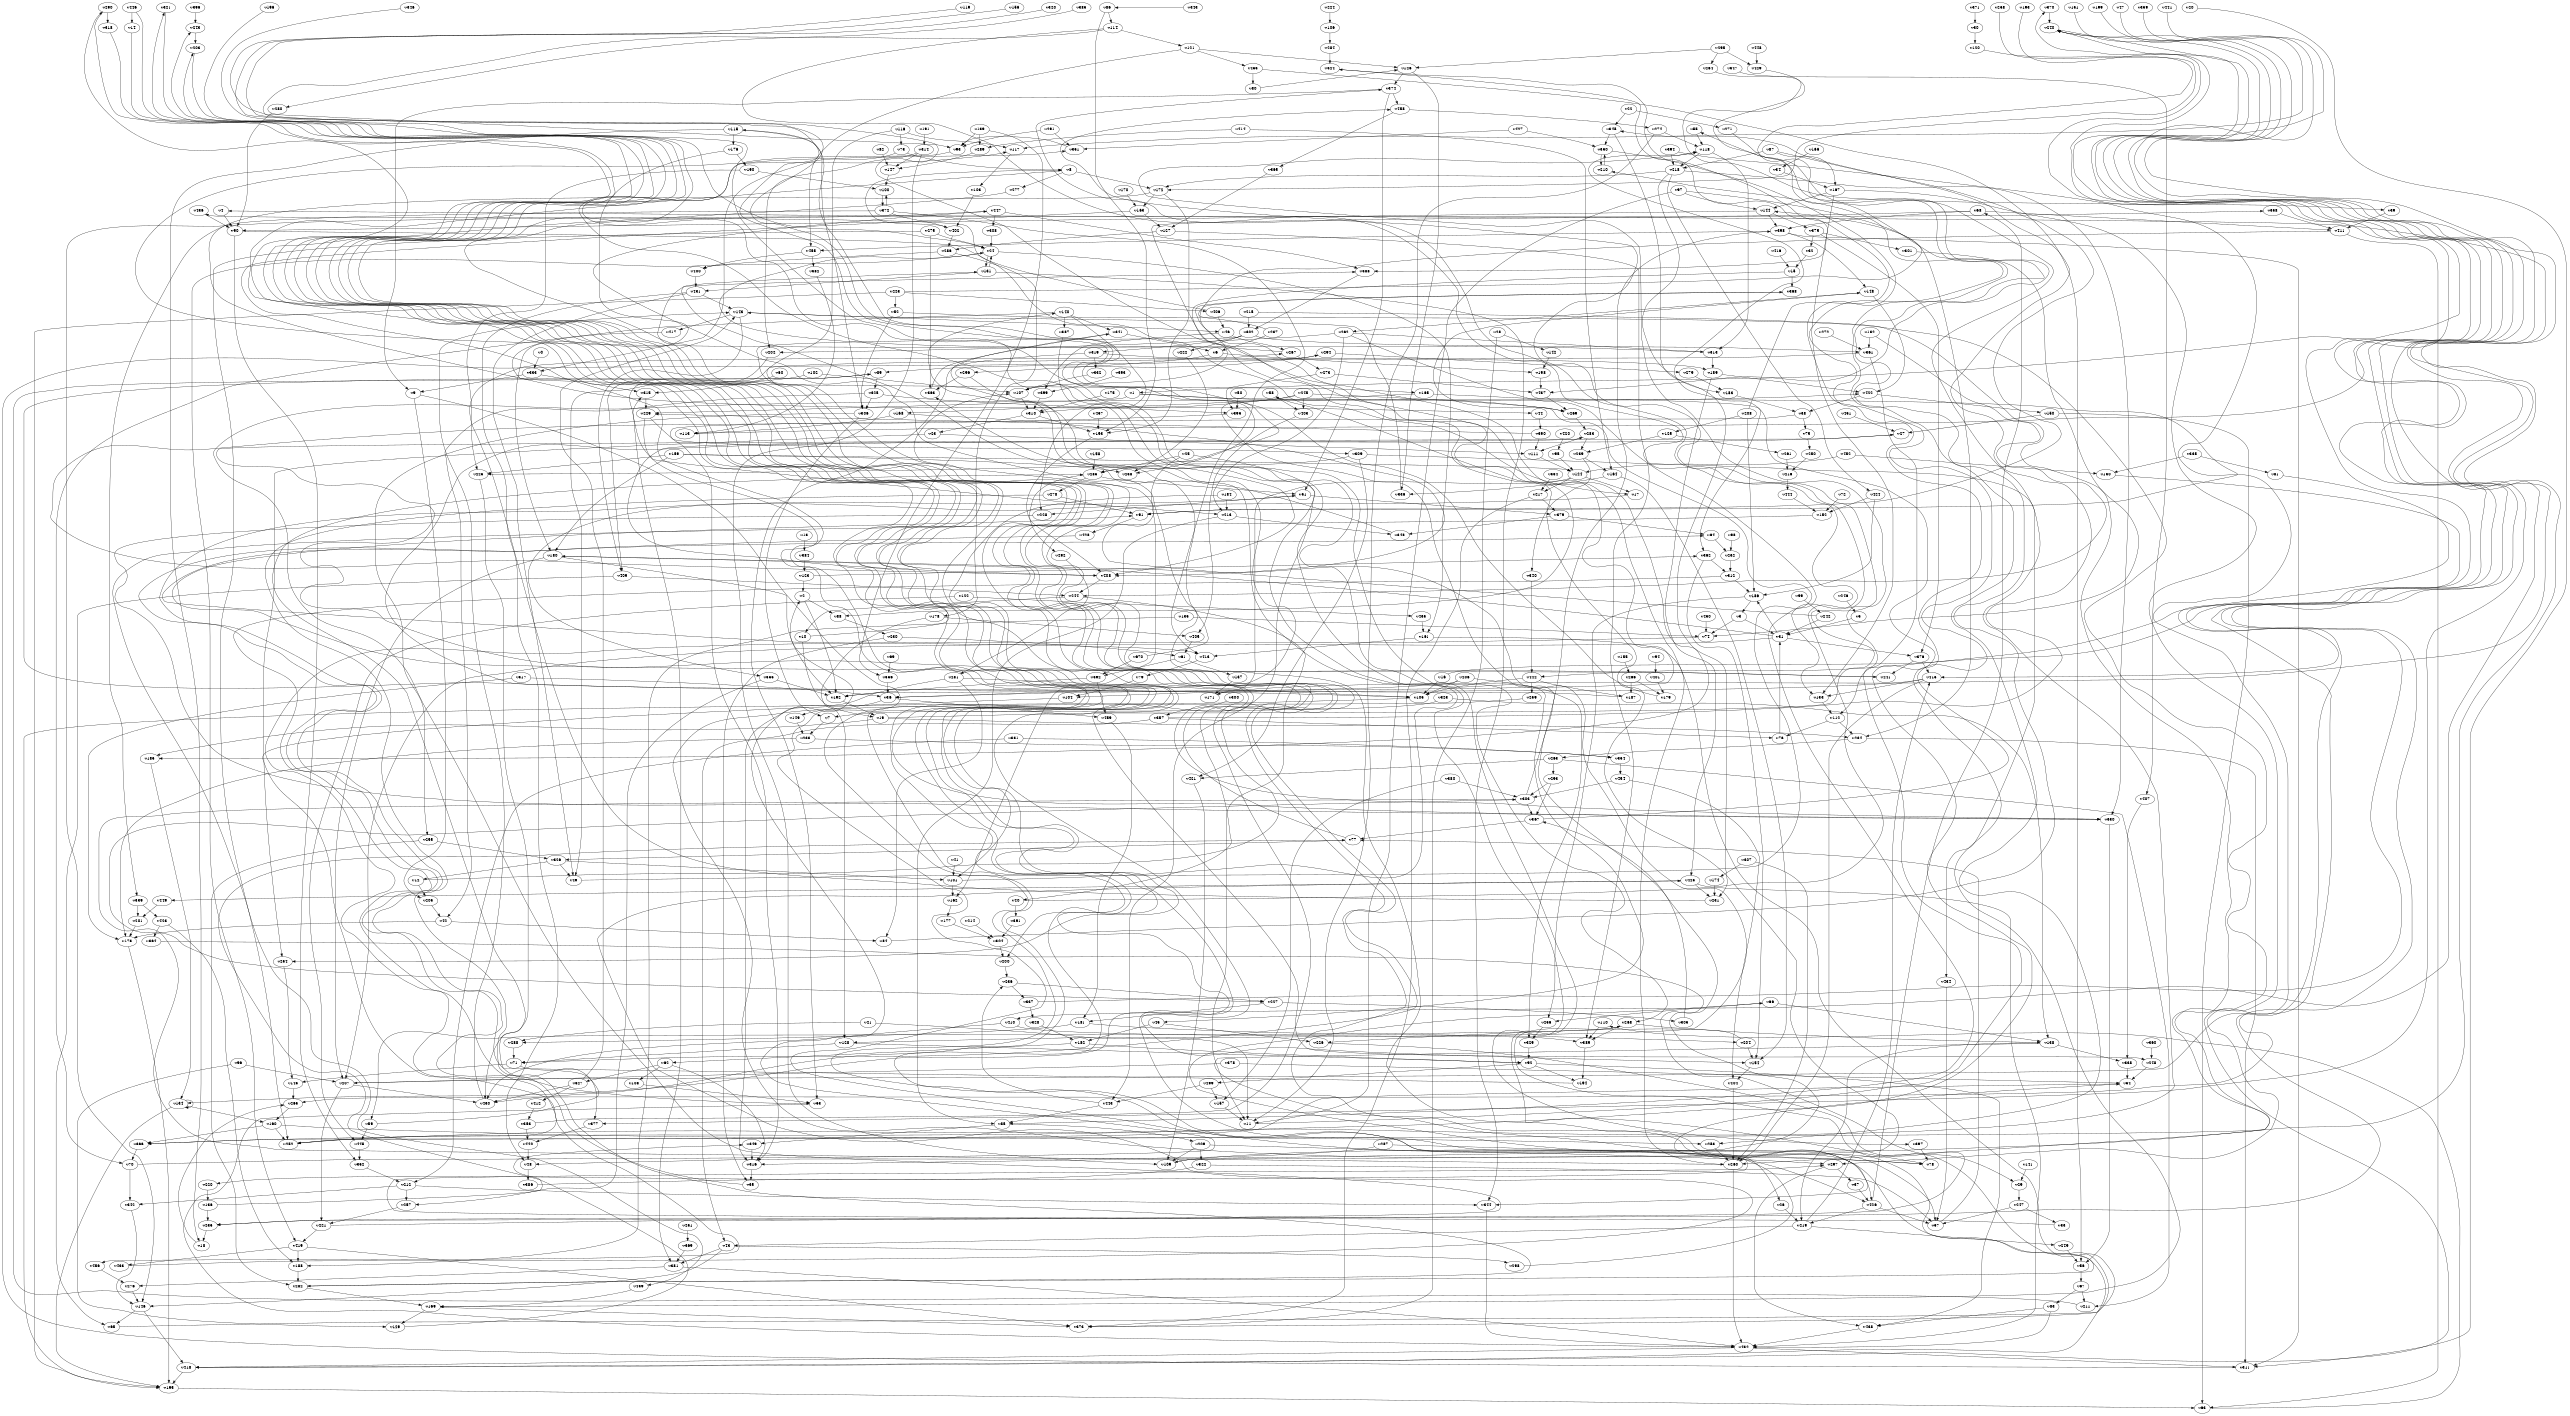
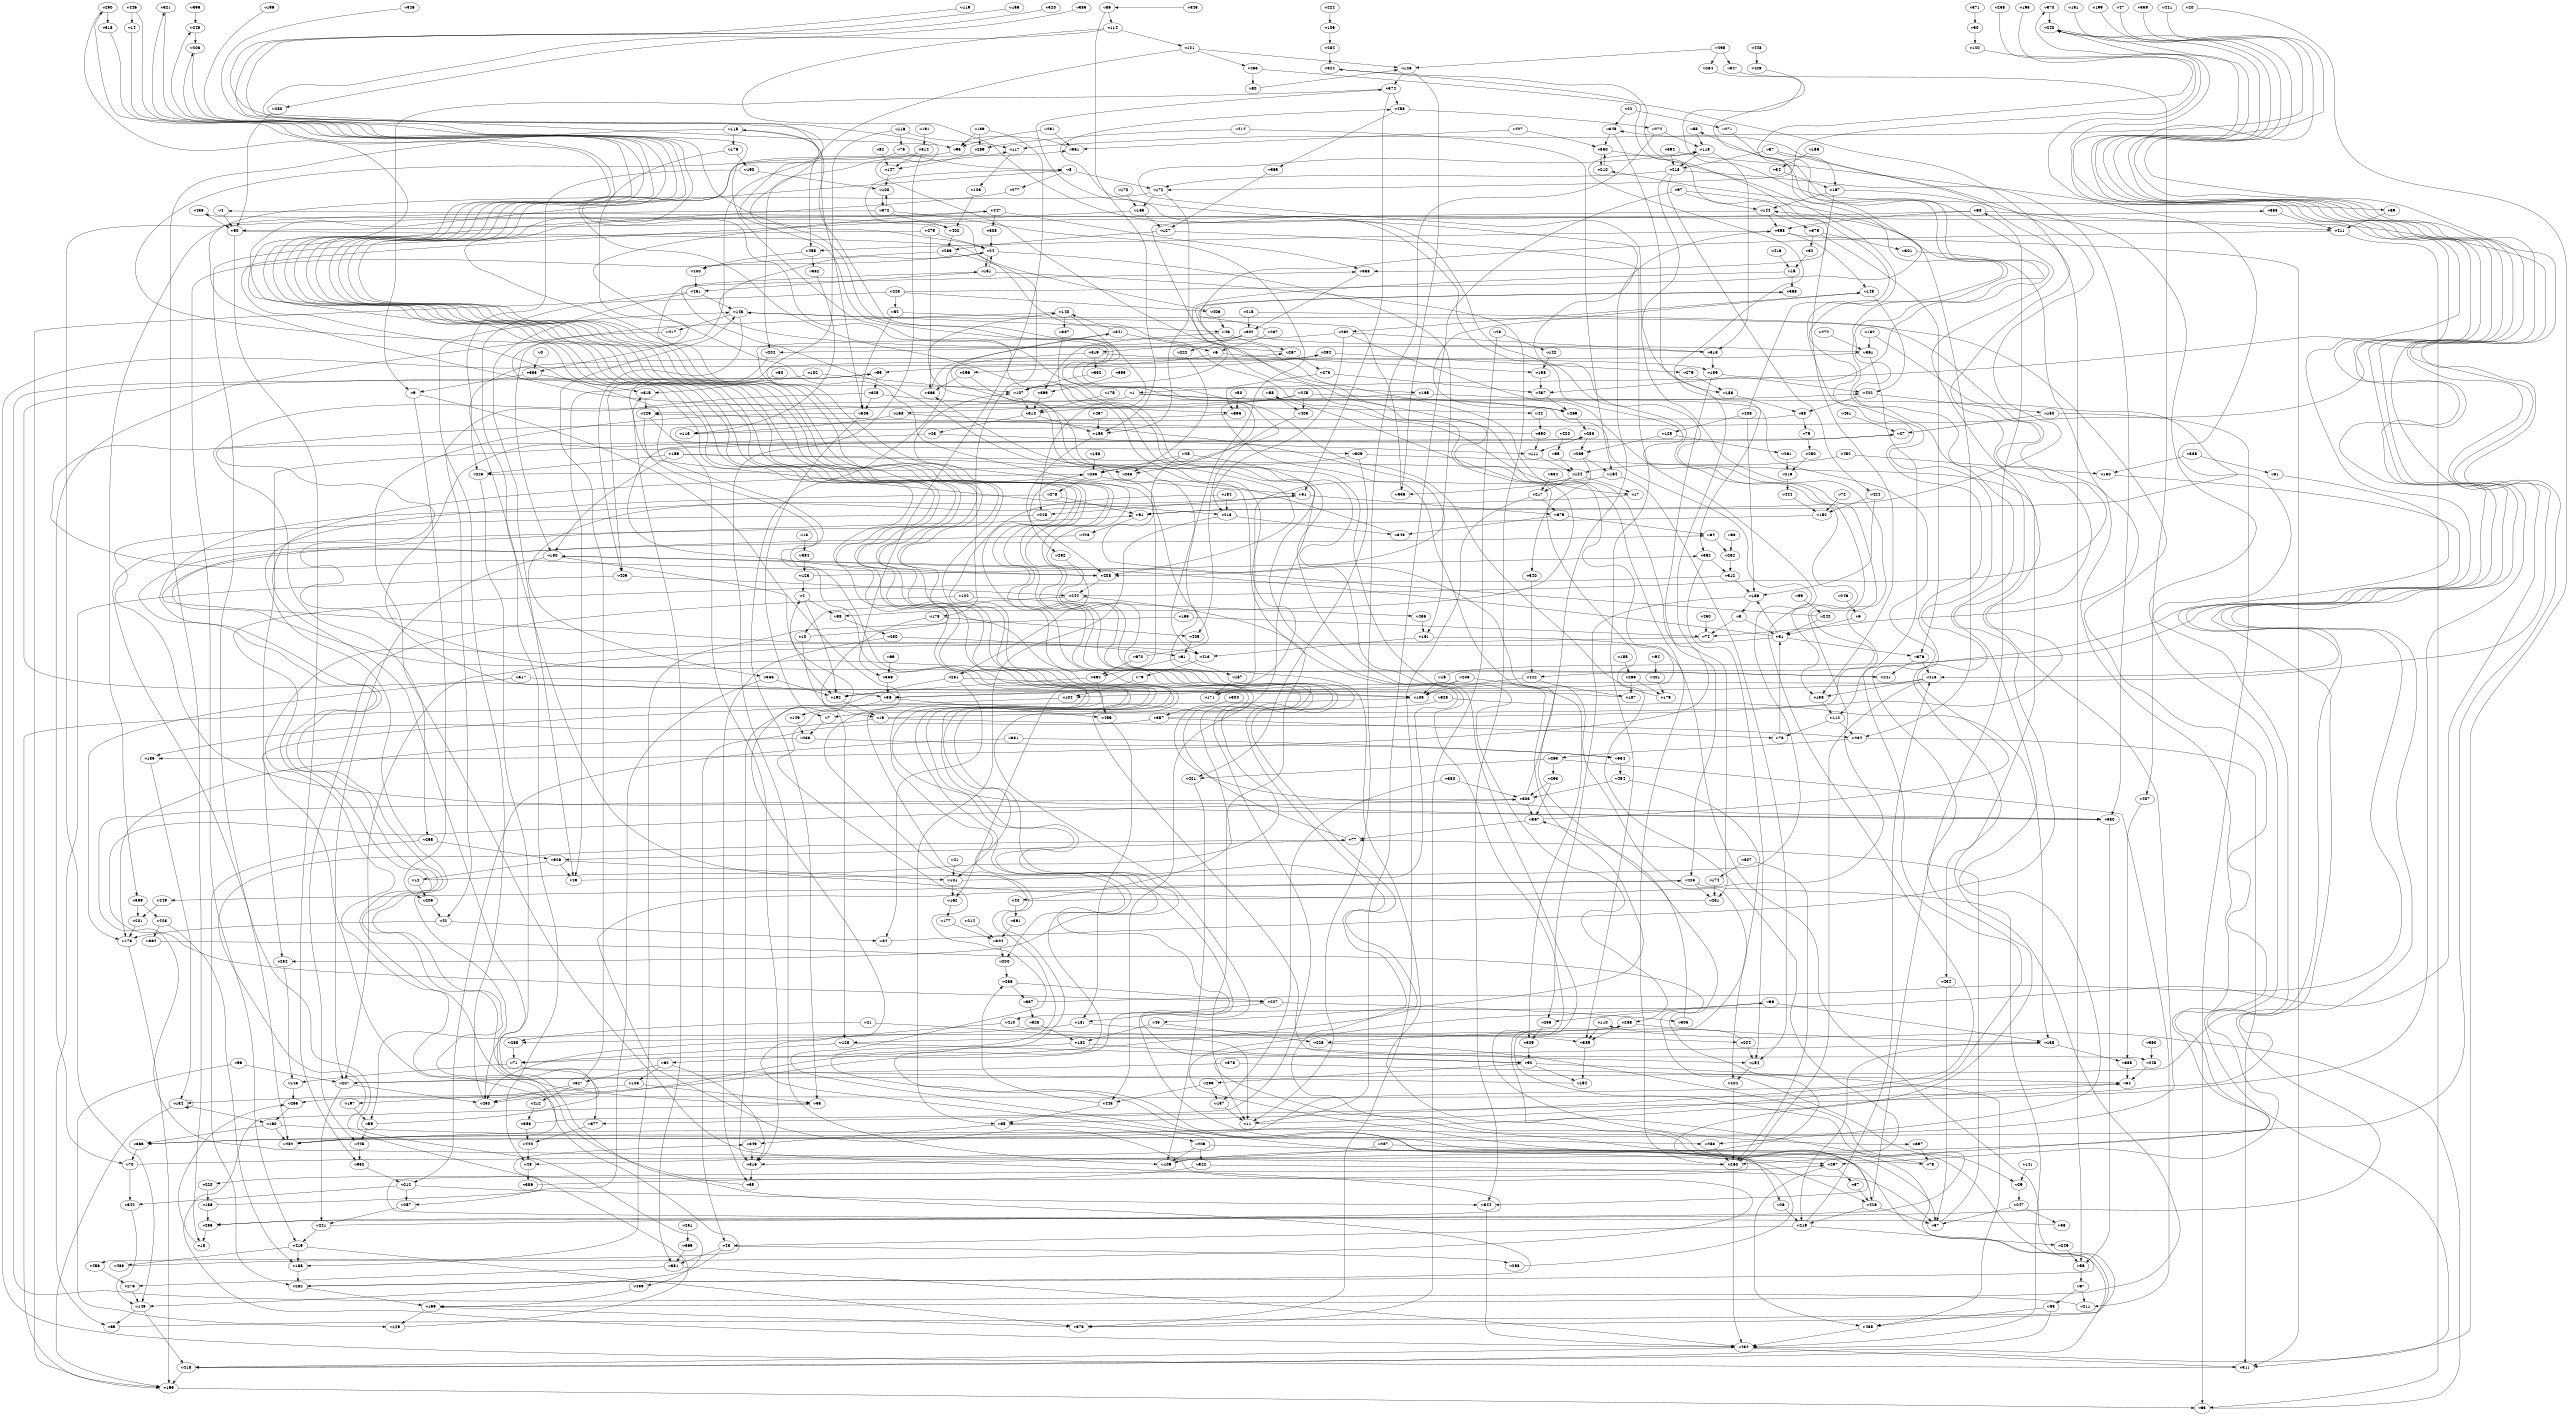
edge "v295" -> "v429": now "v295" -> "v347"
edge "v140" -> "v341": reversed
node "v259": removed
node "v197": added
